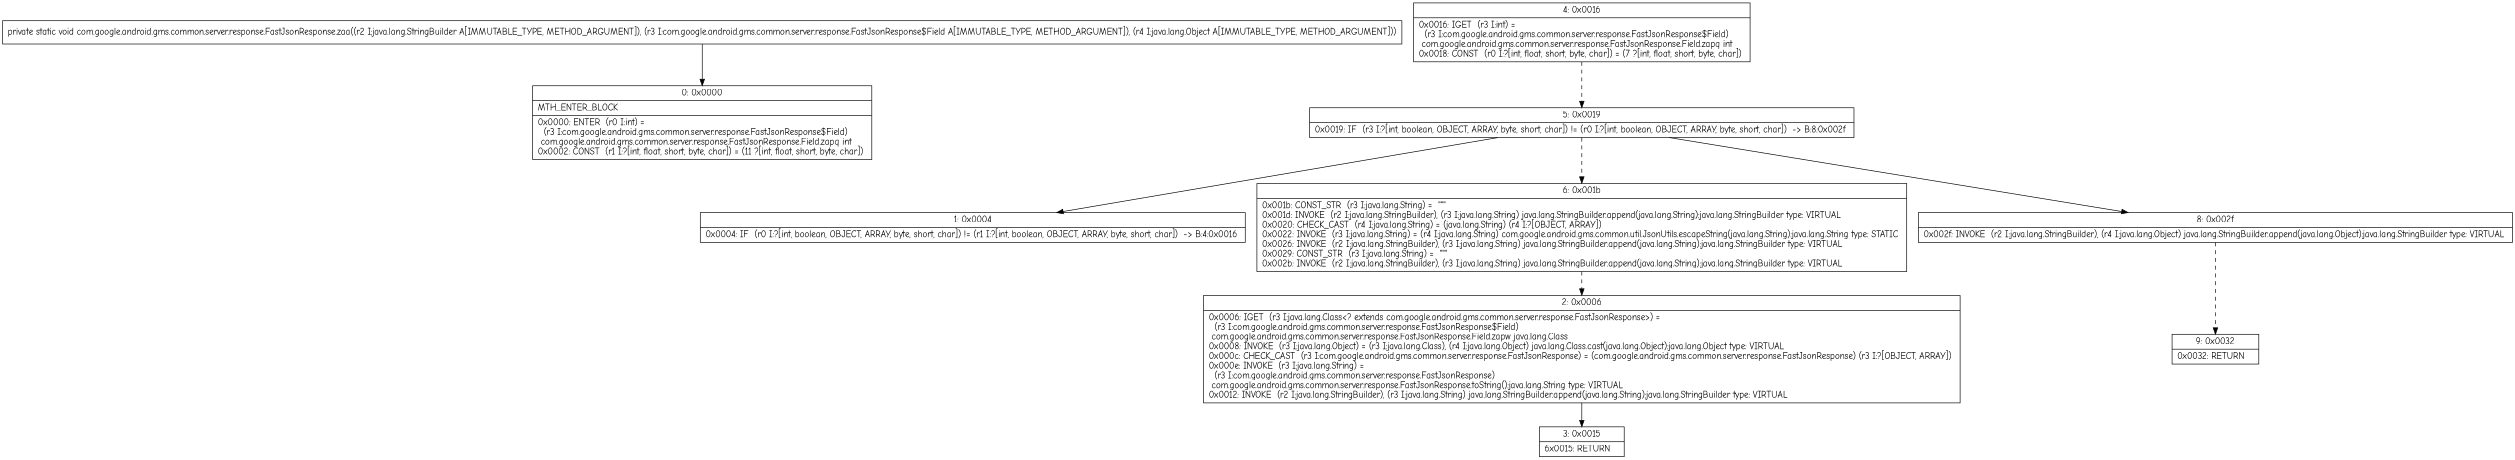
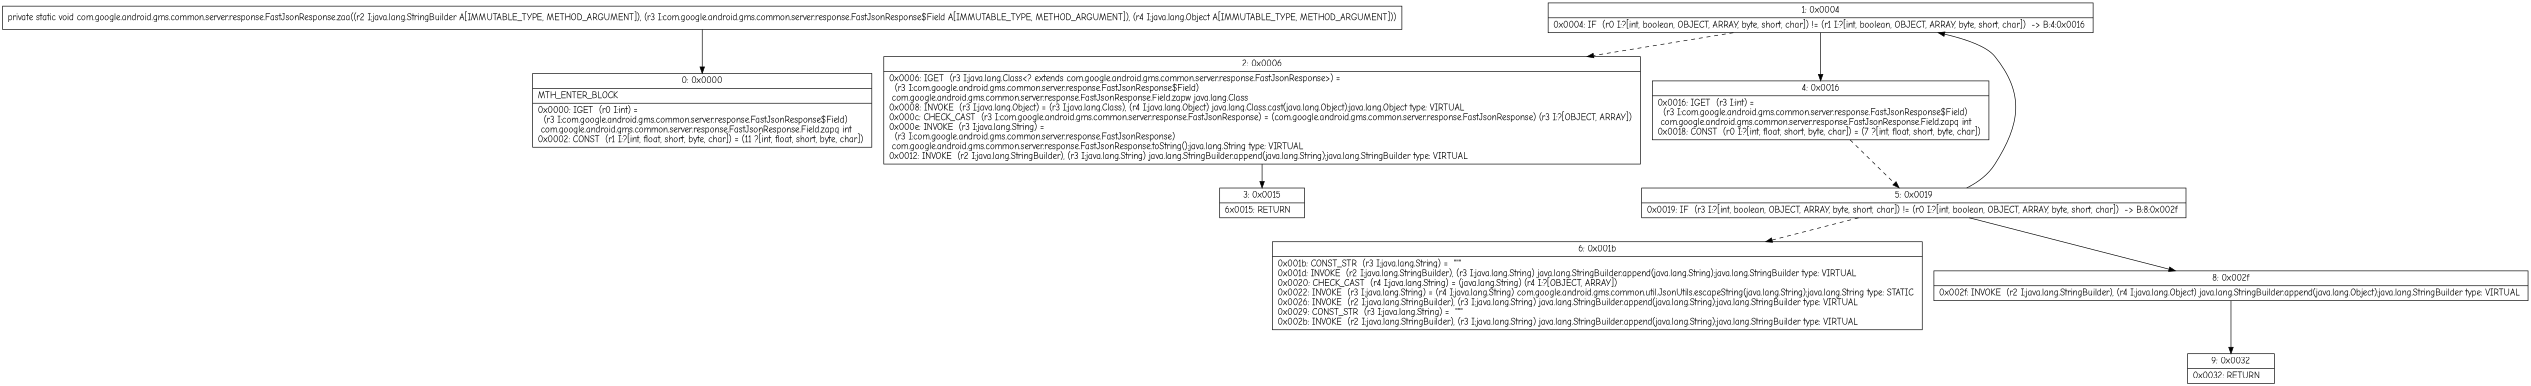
edge "1: 0x0004" -> "4: 0x0016": added
node "0: 0x0000": text "0x0000: ENTER  (r0 I:int) =" -> "0x0000: IGET  (r0 I:int) ="
edge "6: 0x001b" -> "2: 0x0006": now "1: 0x0004" -> "2: 0x0006"
edge "8: 0x002f" -> "9: 0x0032": style dashed -> solid
